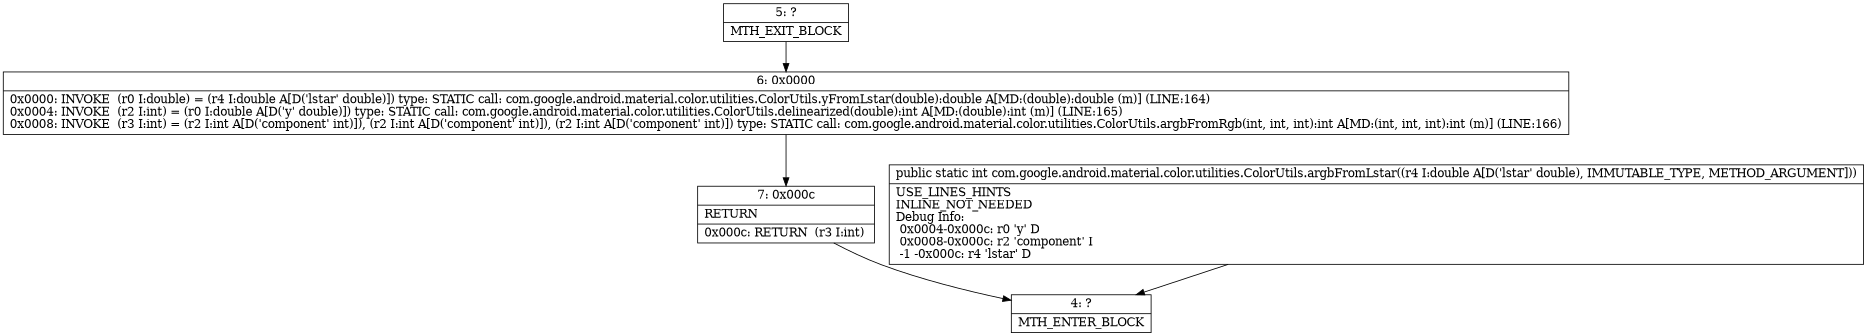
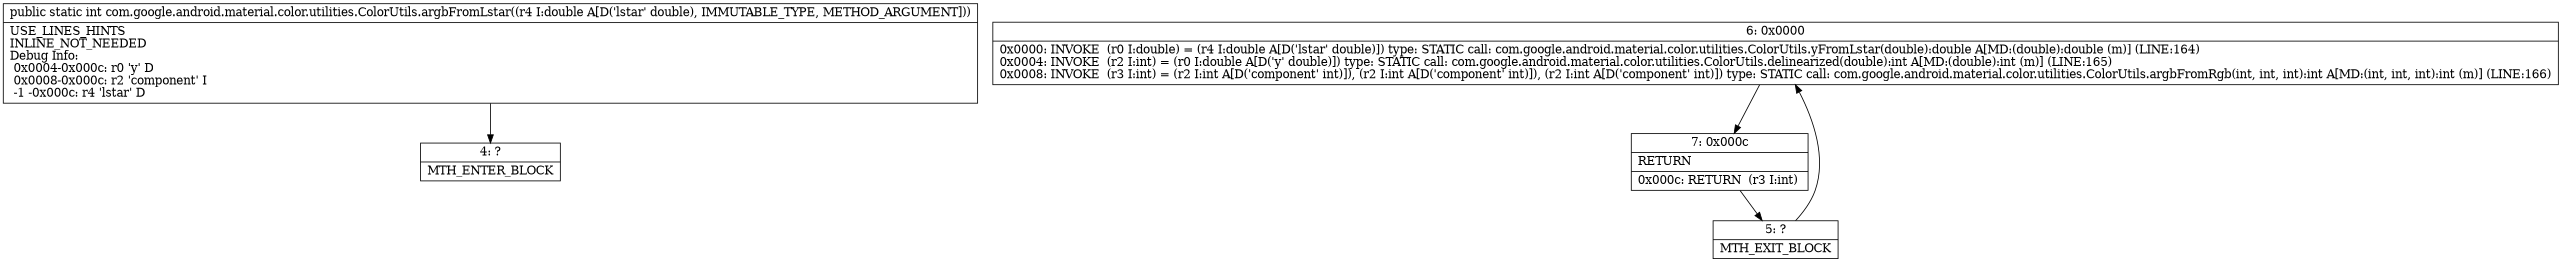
edge "7: 0x000c" -> "4: ?": now "7: 0x000c" -> "5: ?"
